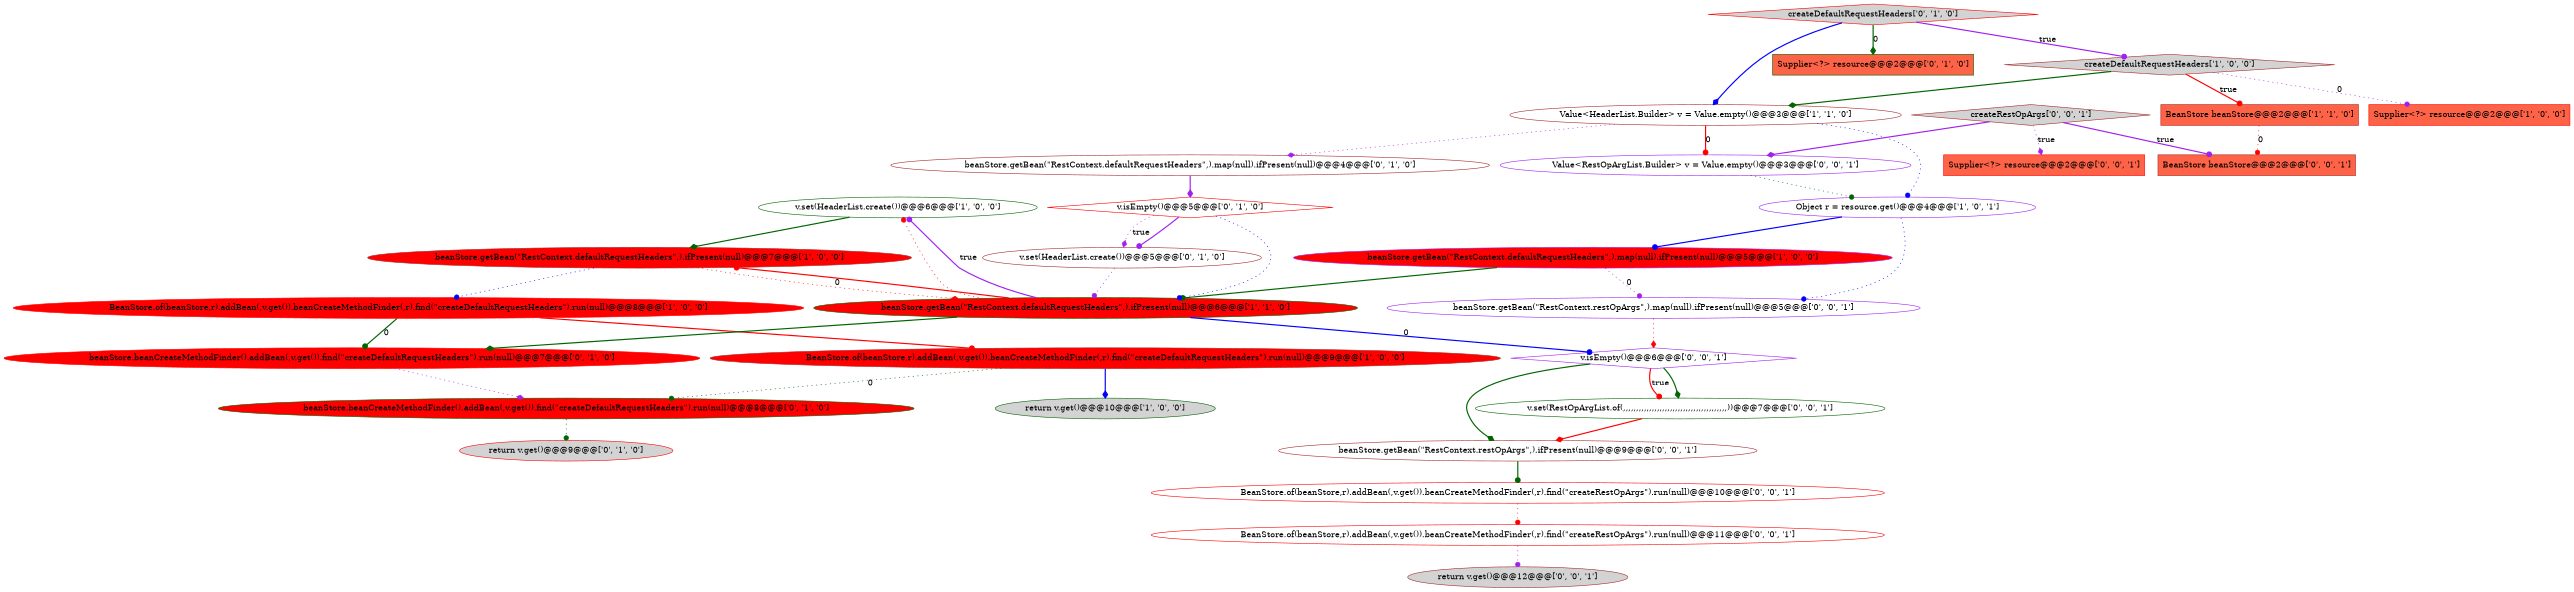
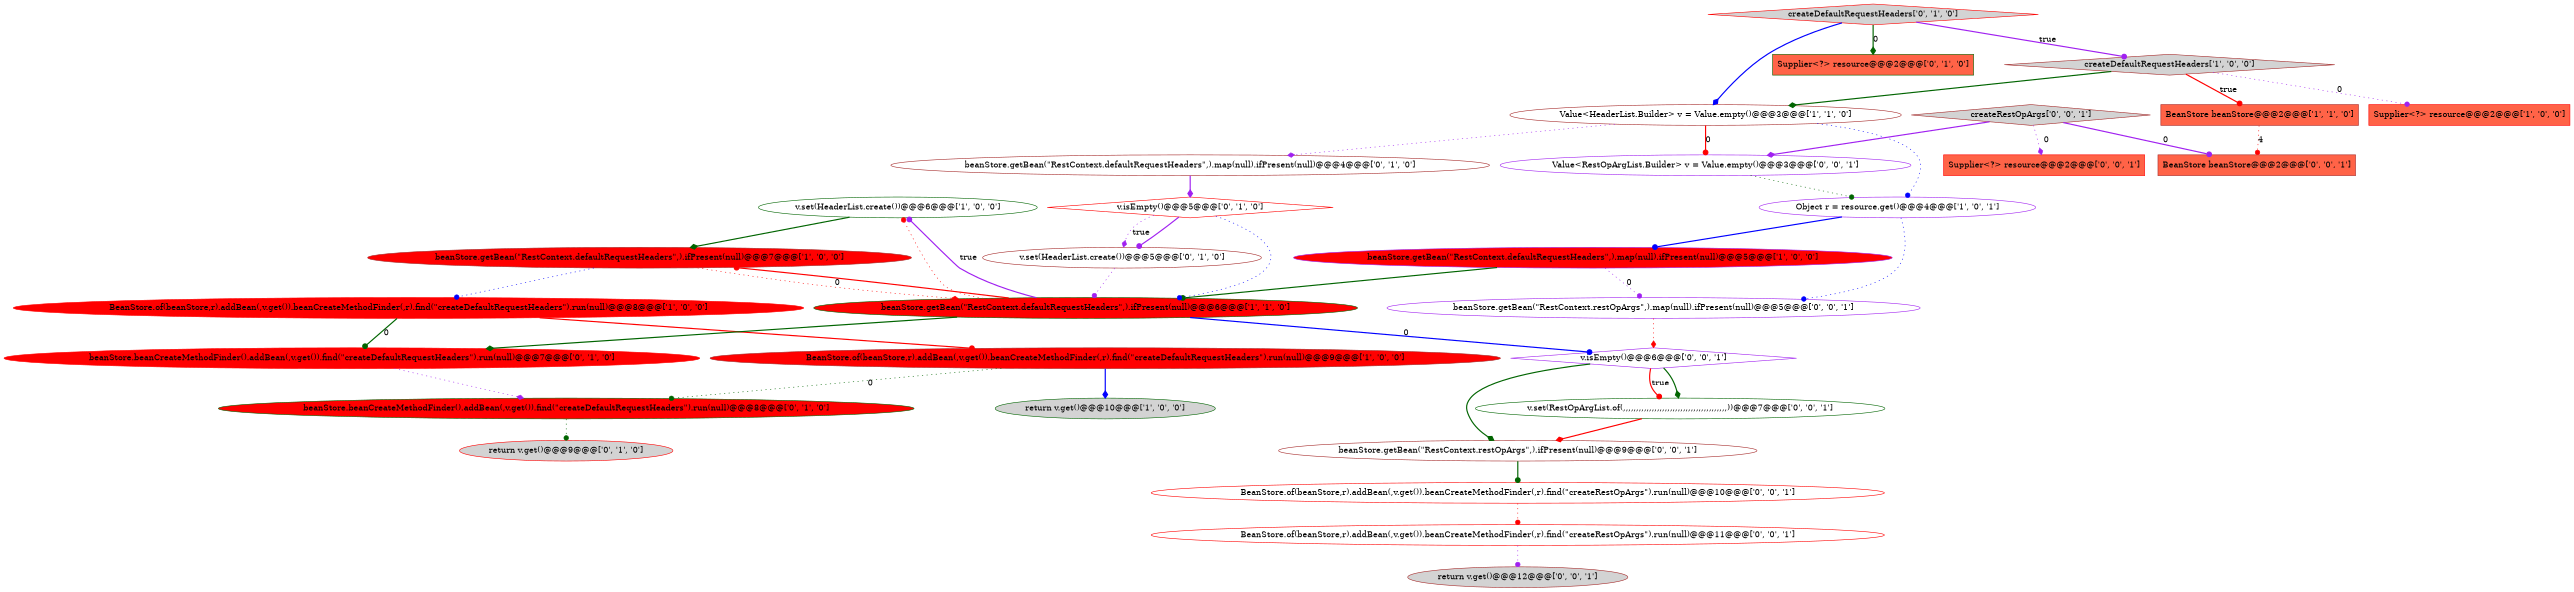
edge "createRestOpArgs['0', '0', '1']" -> "Supplier<?> resource@@@2@@@['0', '0', '1']": label "true" -> "0"
edge "createRestOpArgs['0', '0', '1']" -> "BeanStore beanStore@@@2@@@['0', '0', '1']": label "true" -> "0"
edge "BeanStore beanStore@@@2@@@['1', '1', '0']" -> "BeanStore beanStore@@@2@@@['0', '0', '1']": label "0" -> "4"
